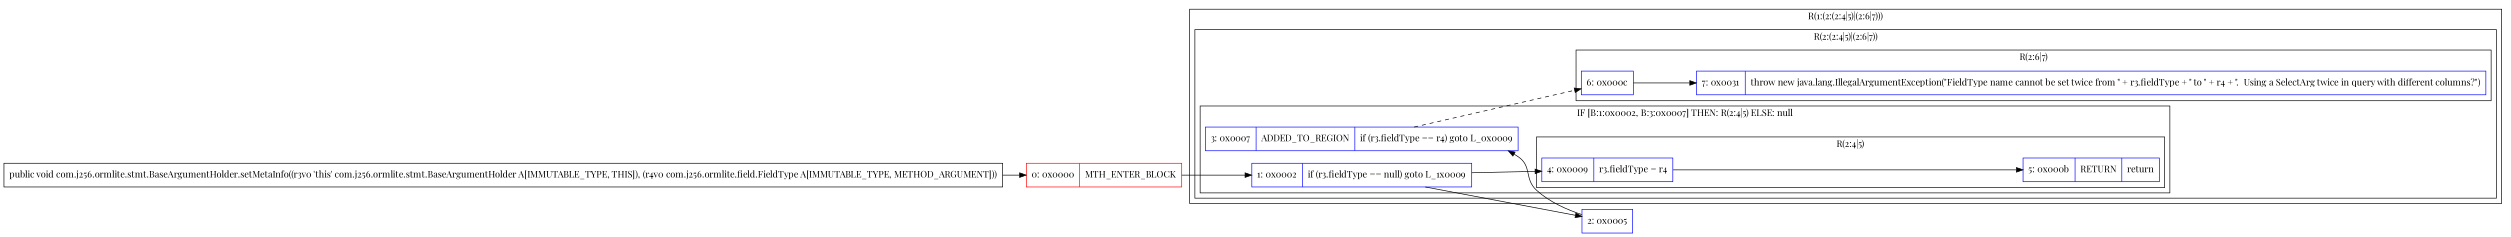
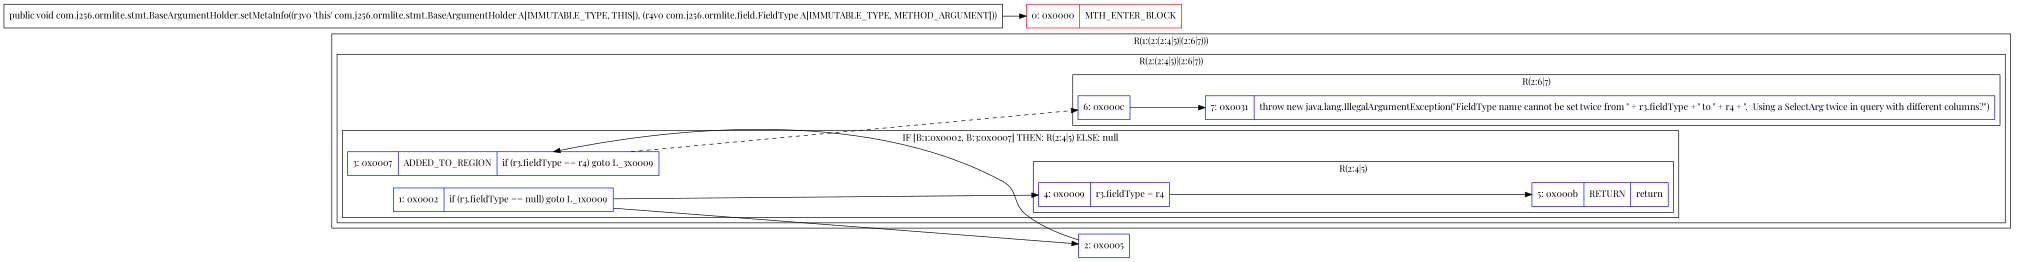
node "3: 0x0007": text "if (r3.fieldType == r4) goto L_0x0009" -> "if (r3.fieldType == r4) goto L_3x0009"
edge "0: 0x0000" -> "1: 0x0002": removed
